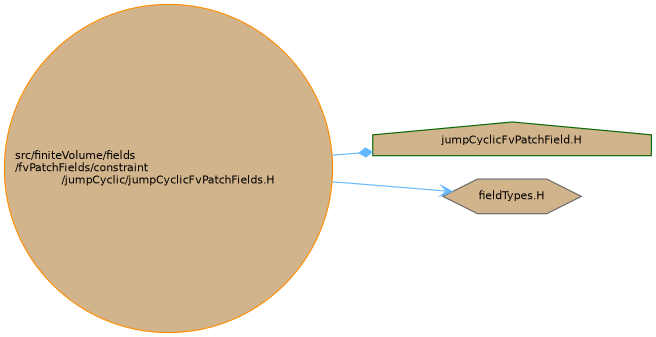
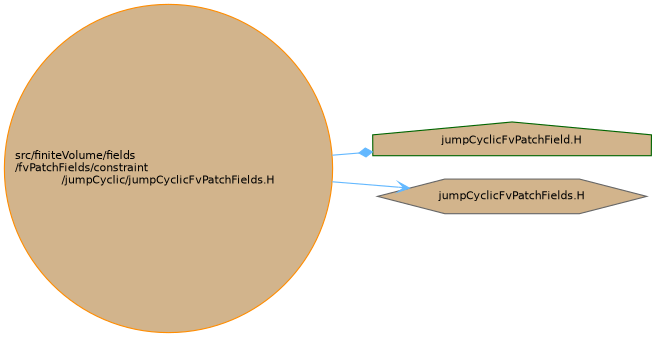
node "fieldTypes.H": label "fieldTypes.H" -> "jumpCyclicFvPatchFields.H"
